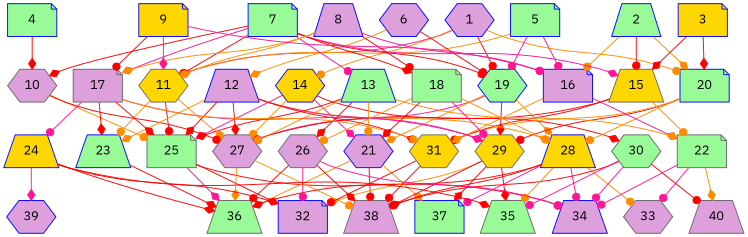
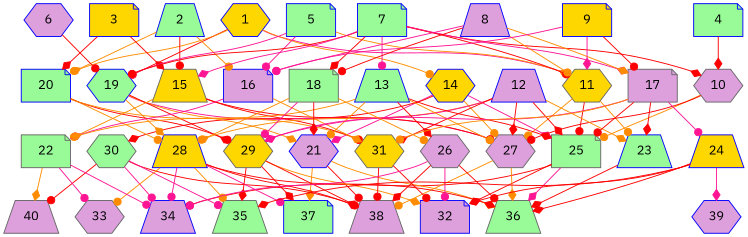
node "1": fillcolor plum -> gold
edge "6" -> "12": removed
edge "17" -> "25": arrowhead diamond -> dot
